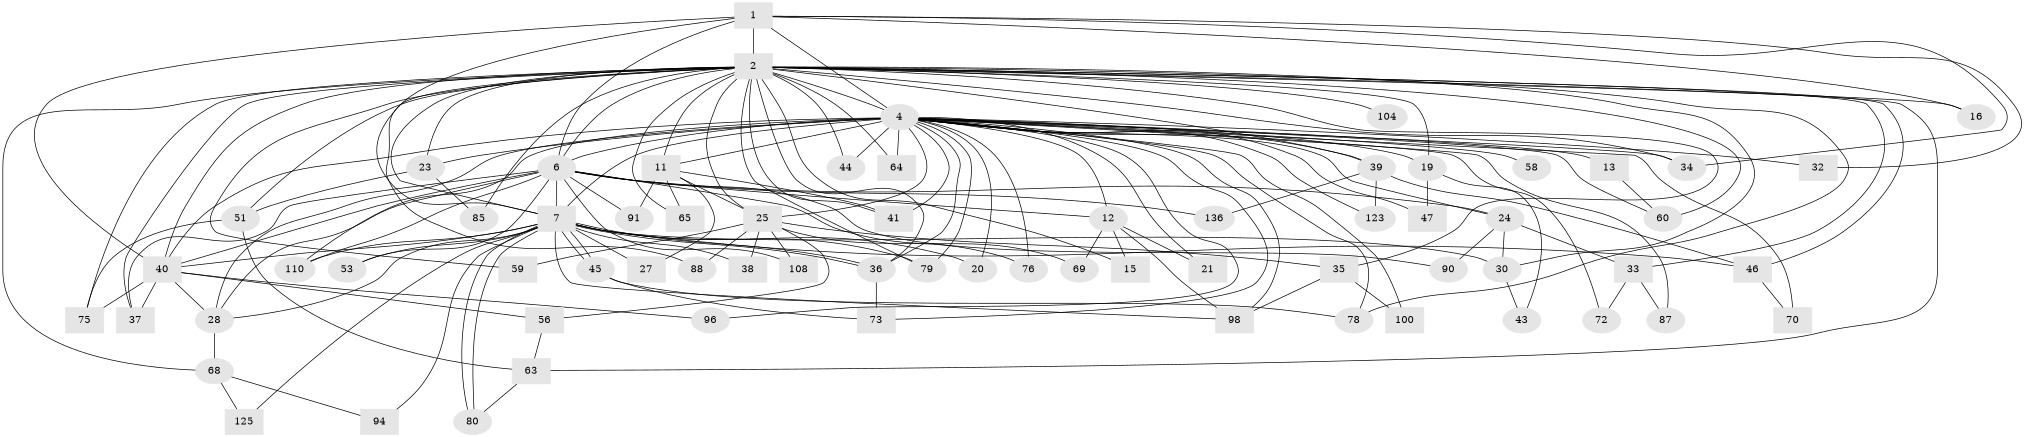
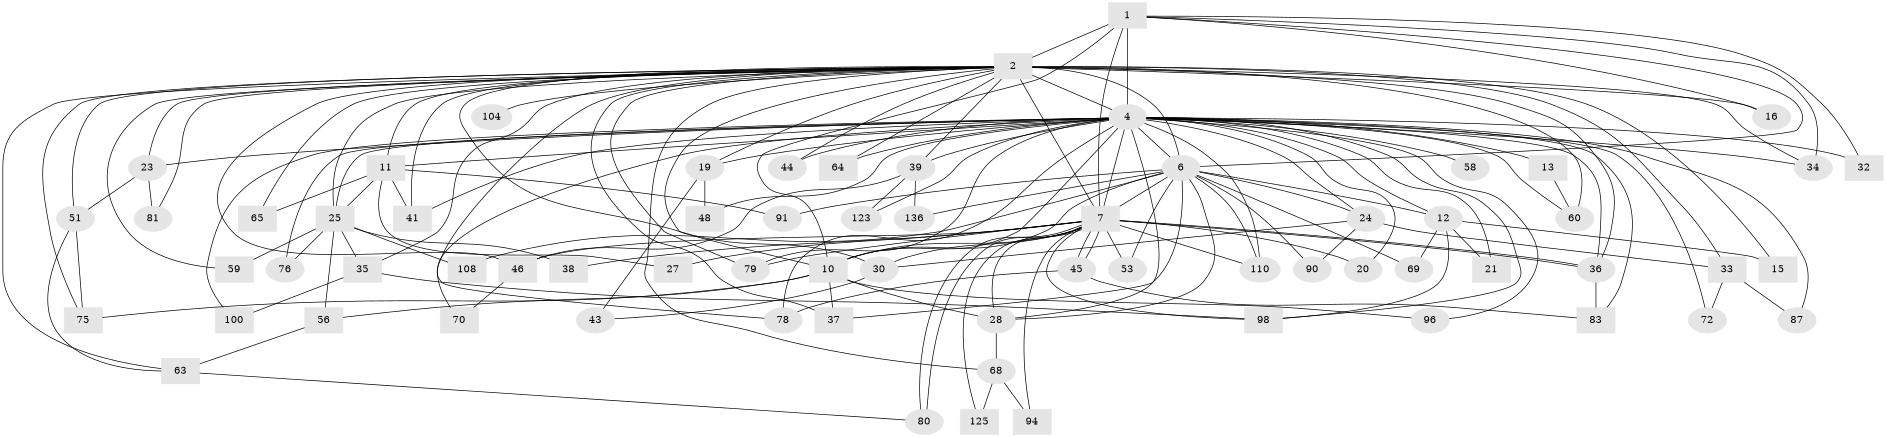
node "85": label "85" -> "81"
node "47": label "47" -> "48"
node "40": label "40" -> "10"
node "88": removed
node "73": label "73" -> "83"
